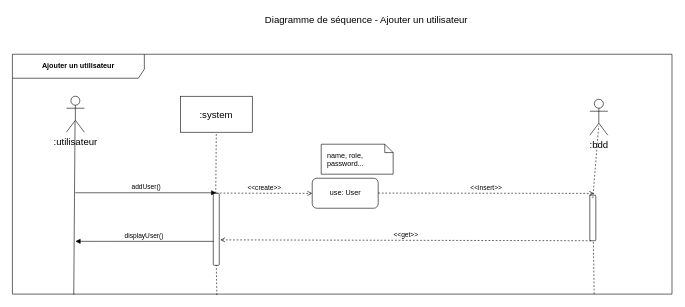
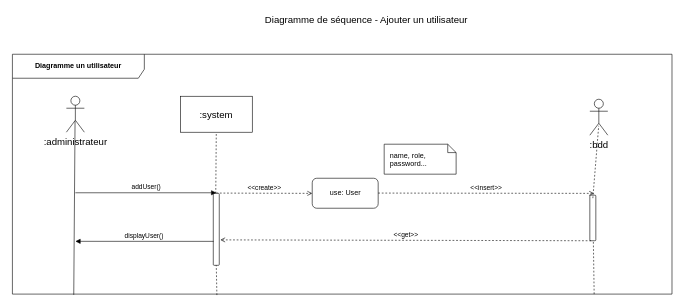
node "Ajouter un utilisateur": label "Ajouter un utilisateur" -> "Diagramme un utilisateur"
node ":utilisateur": label ":utilisateur" -> ":administrateur"
node "name, role, password...": moved (357, 159) -> (420, 159)
